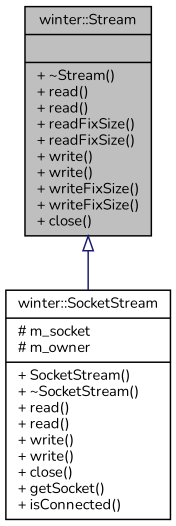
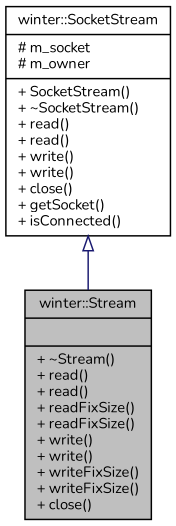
edge "winter::SocketStream" -> "winter::Stream": reversed
